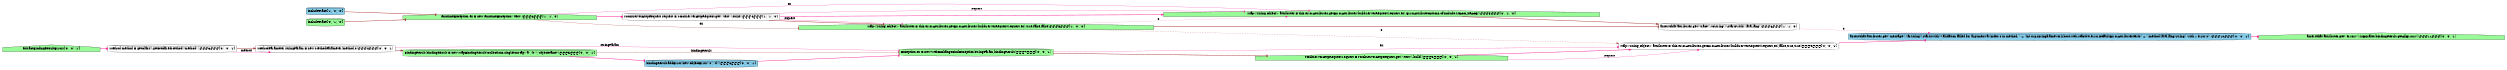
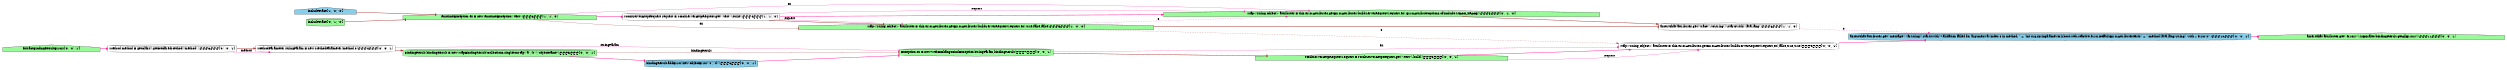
node "includeTrace['1', '0', '0']": shape cylinder -> house
